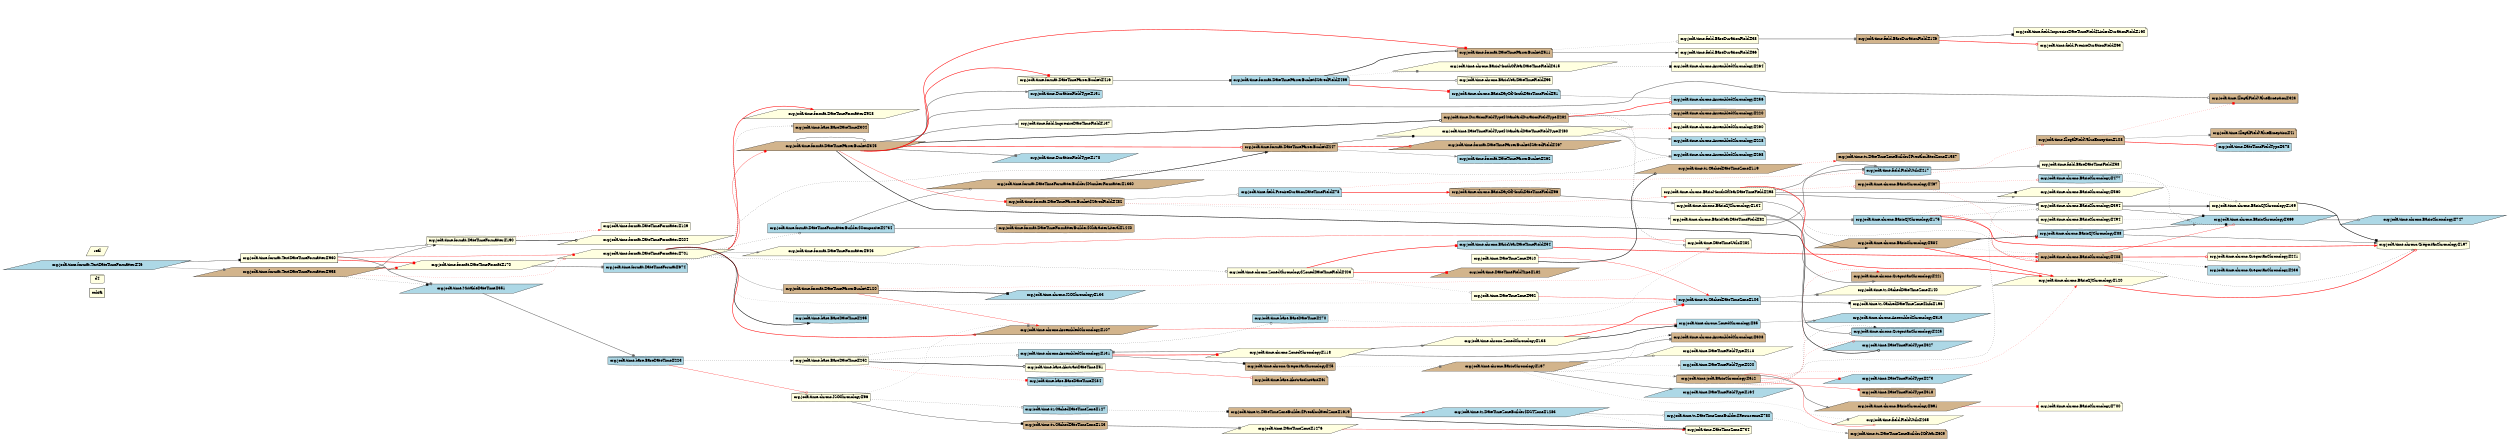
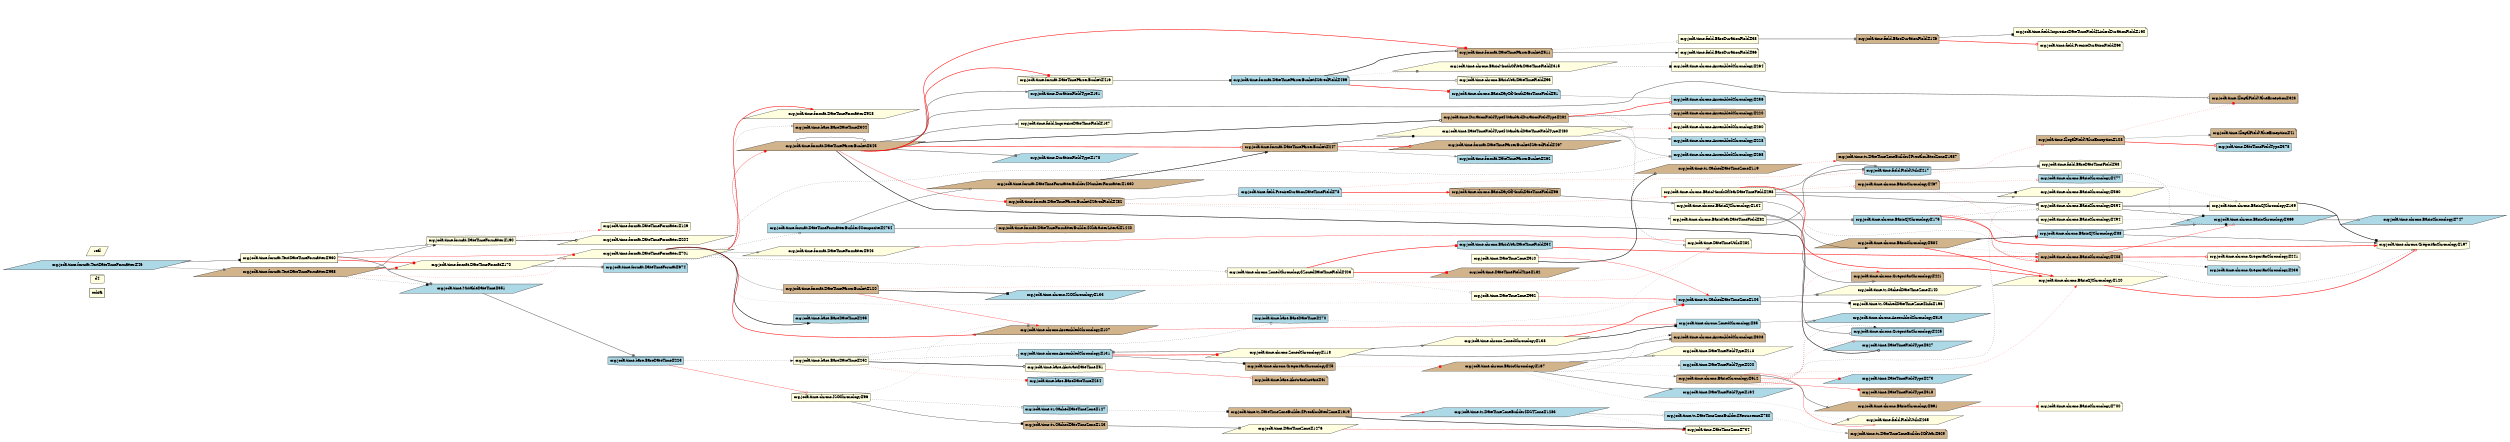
edge "org.joda.time.chrono.GregorianChronology#45" -> "org.joda.time.chrono.BasicChronology#167": color gray40 -> red
node "org.joda.time.joda.BasicChronology#612": label "org.joda.time.joda.BasicChronology#612" -> "org.joda.time.chrono.BasicChronology#612"
